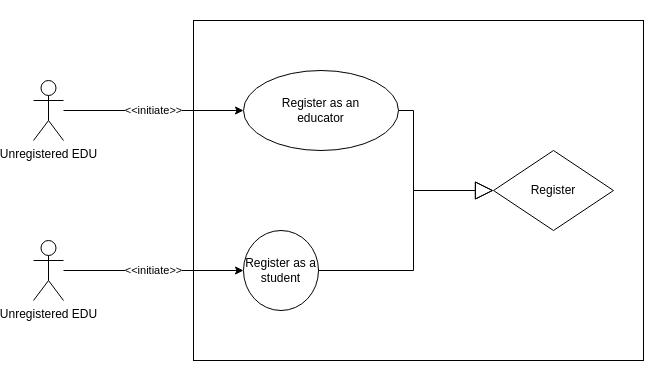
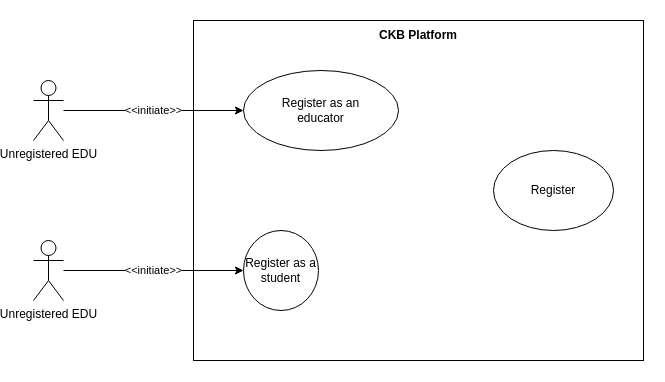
node "CKB Platform": added
edge "Register as an educator" -> "Register": removed
node "Register": shape diamond -> ellipse
edge "Register as a student" -> "Register": removed
